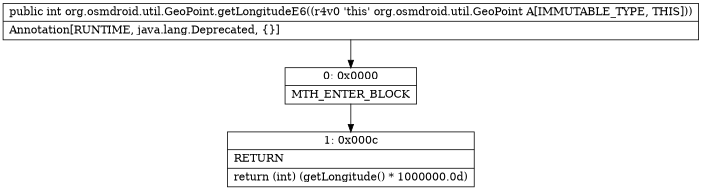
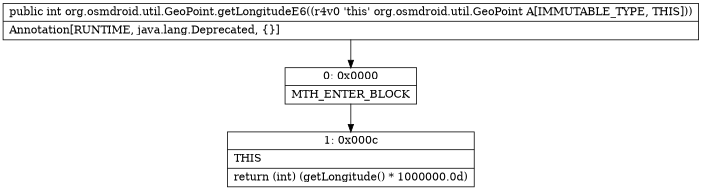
node "1: 0x000c": text "RETURN" -> "THIS"
